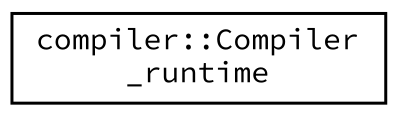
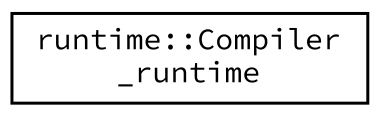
node "compiler::Compiler _runtime": label "compiler::Compiler _runtime" -> "runtime::Compiler _runtime"
